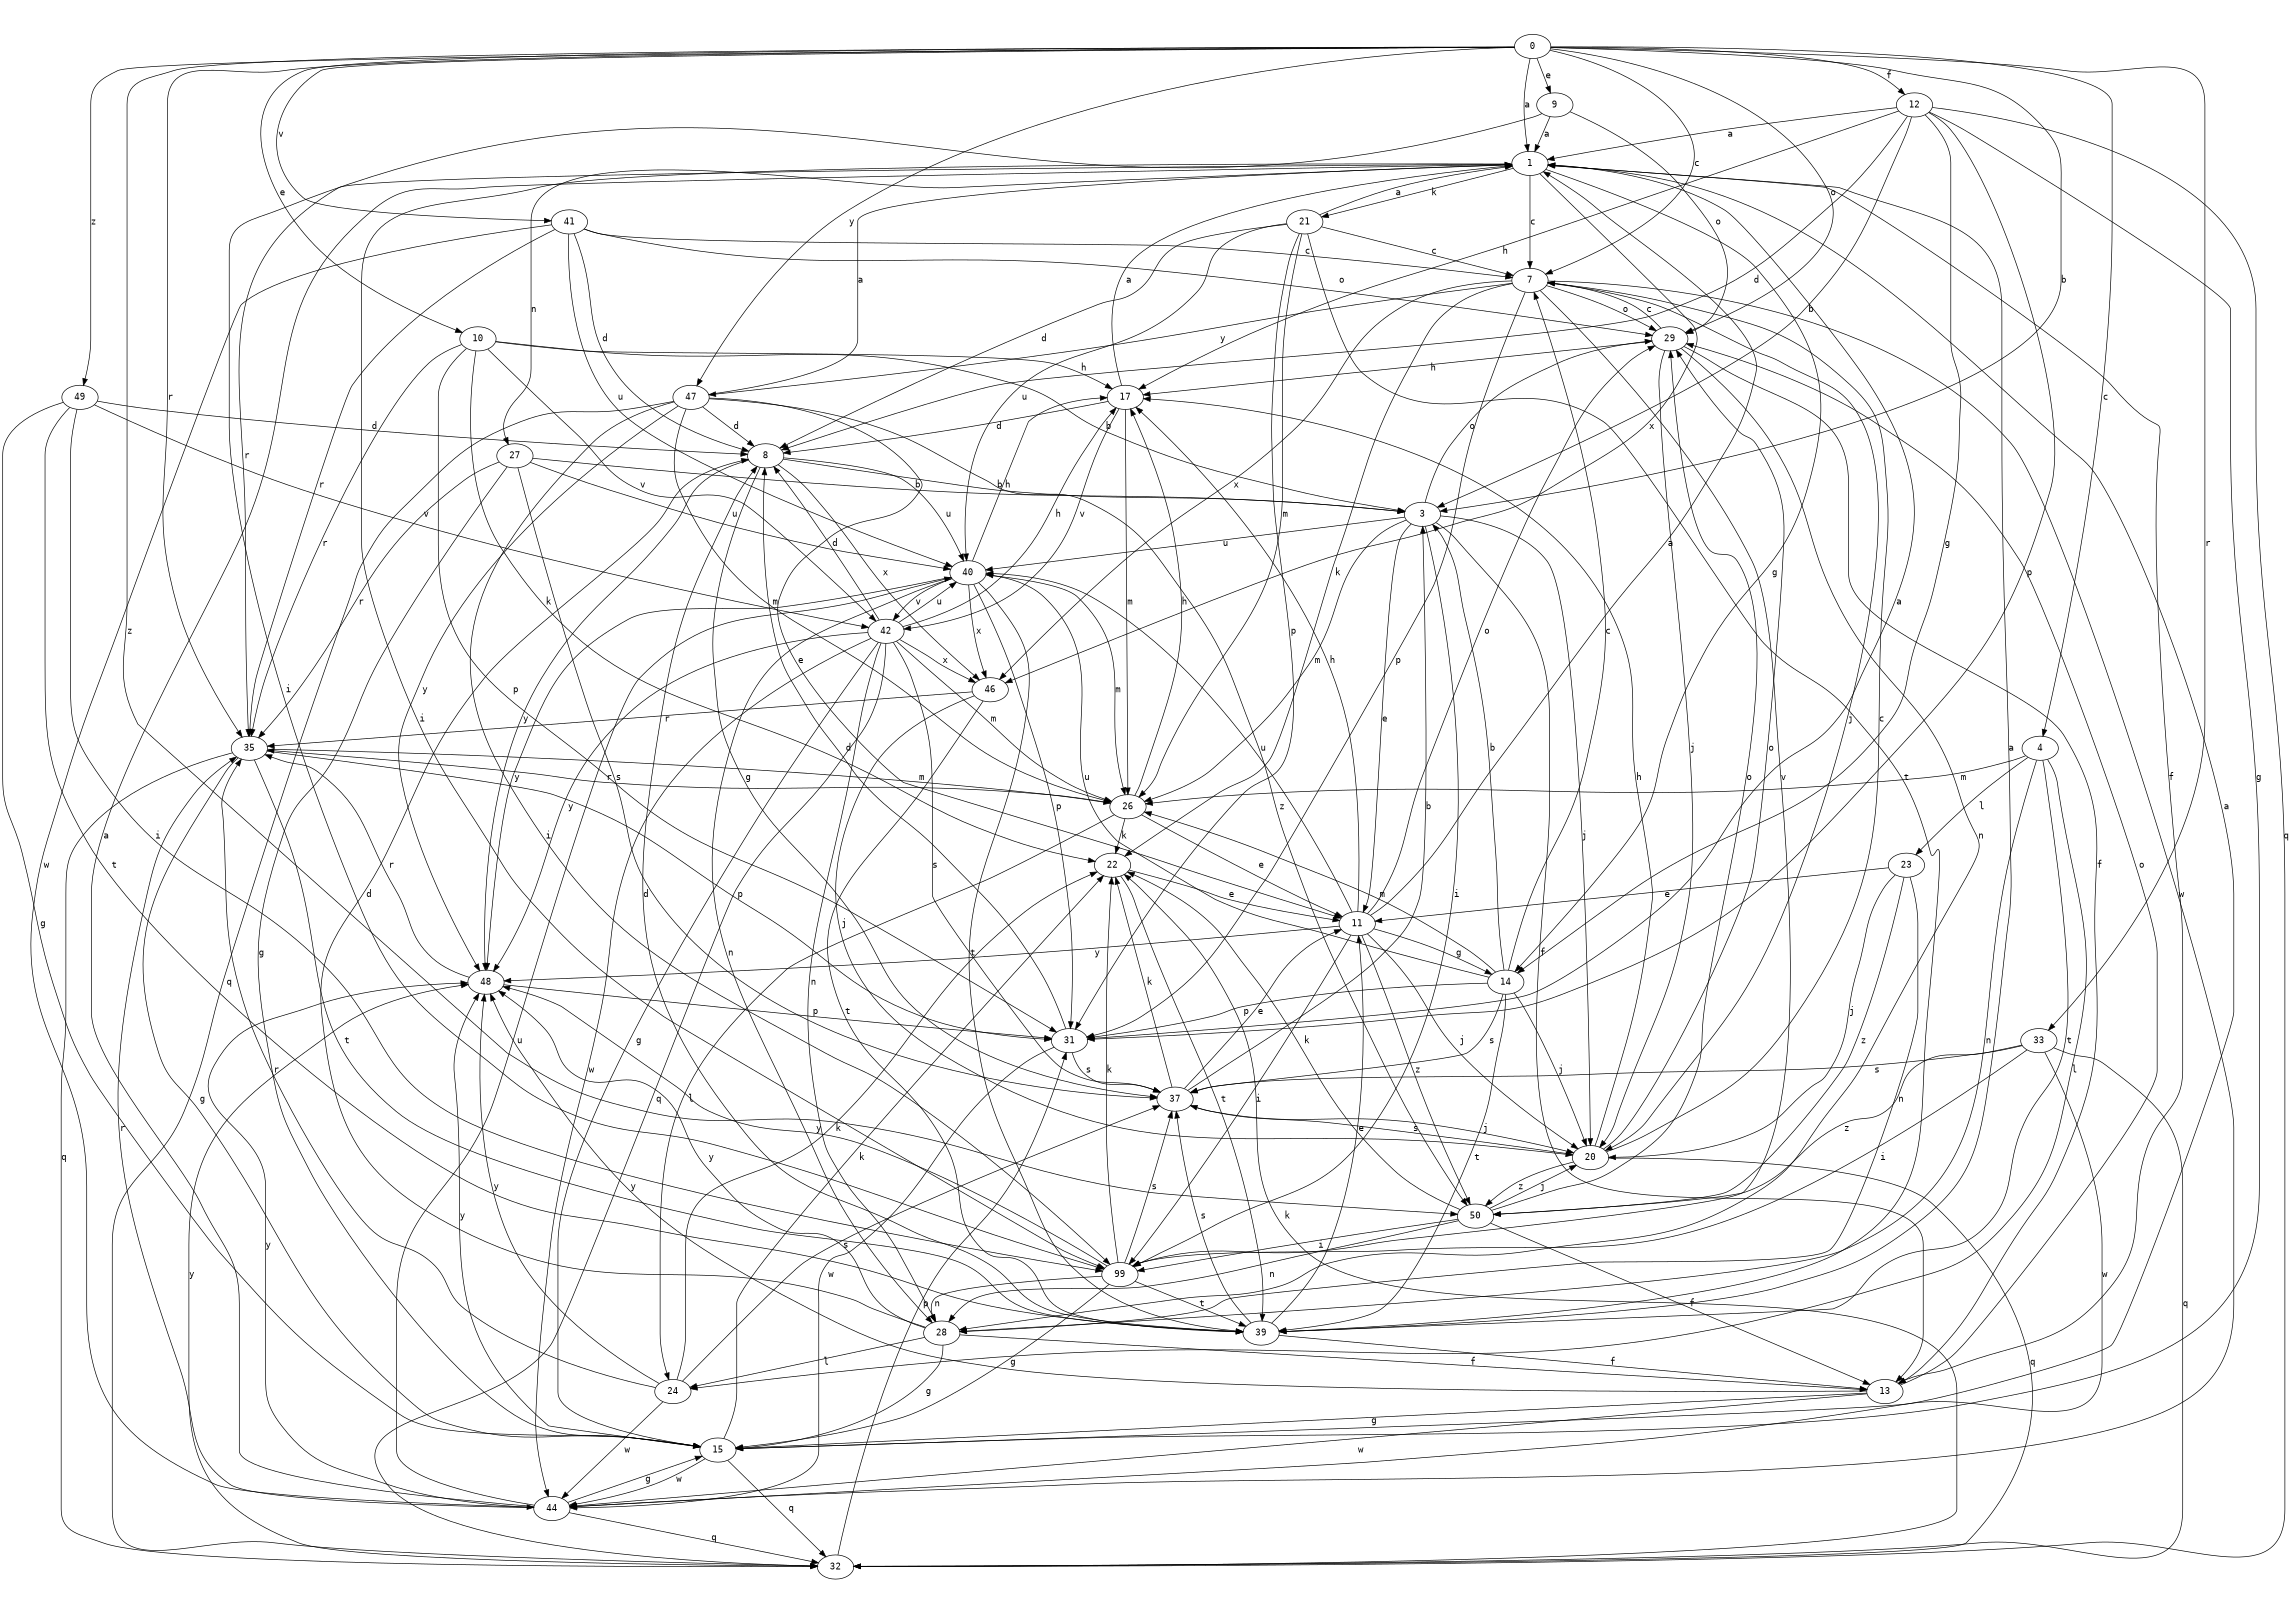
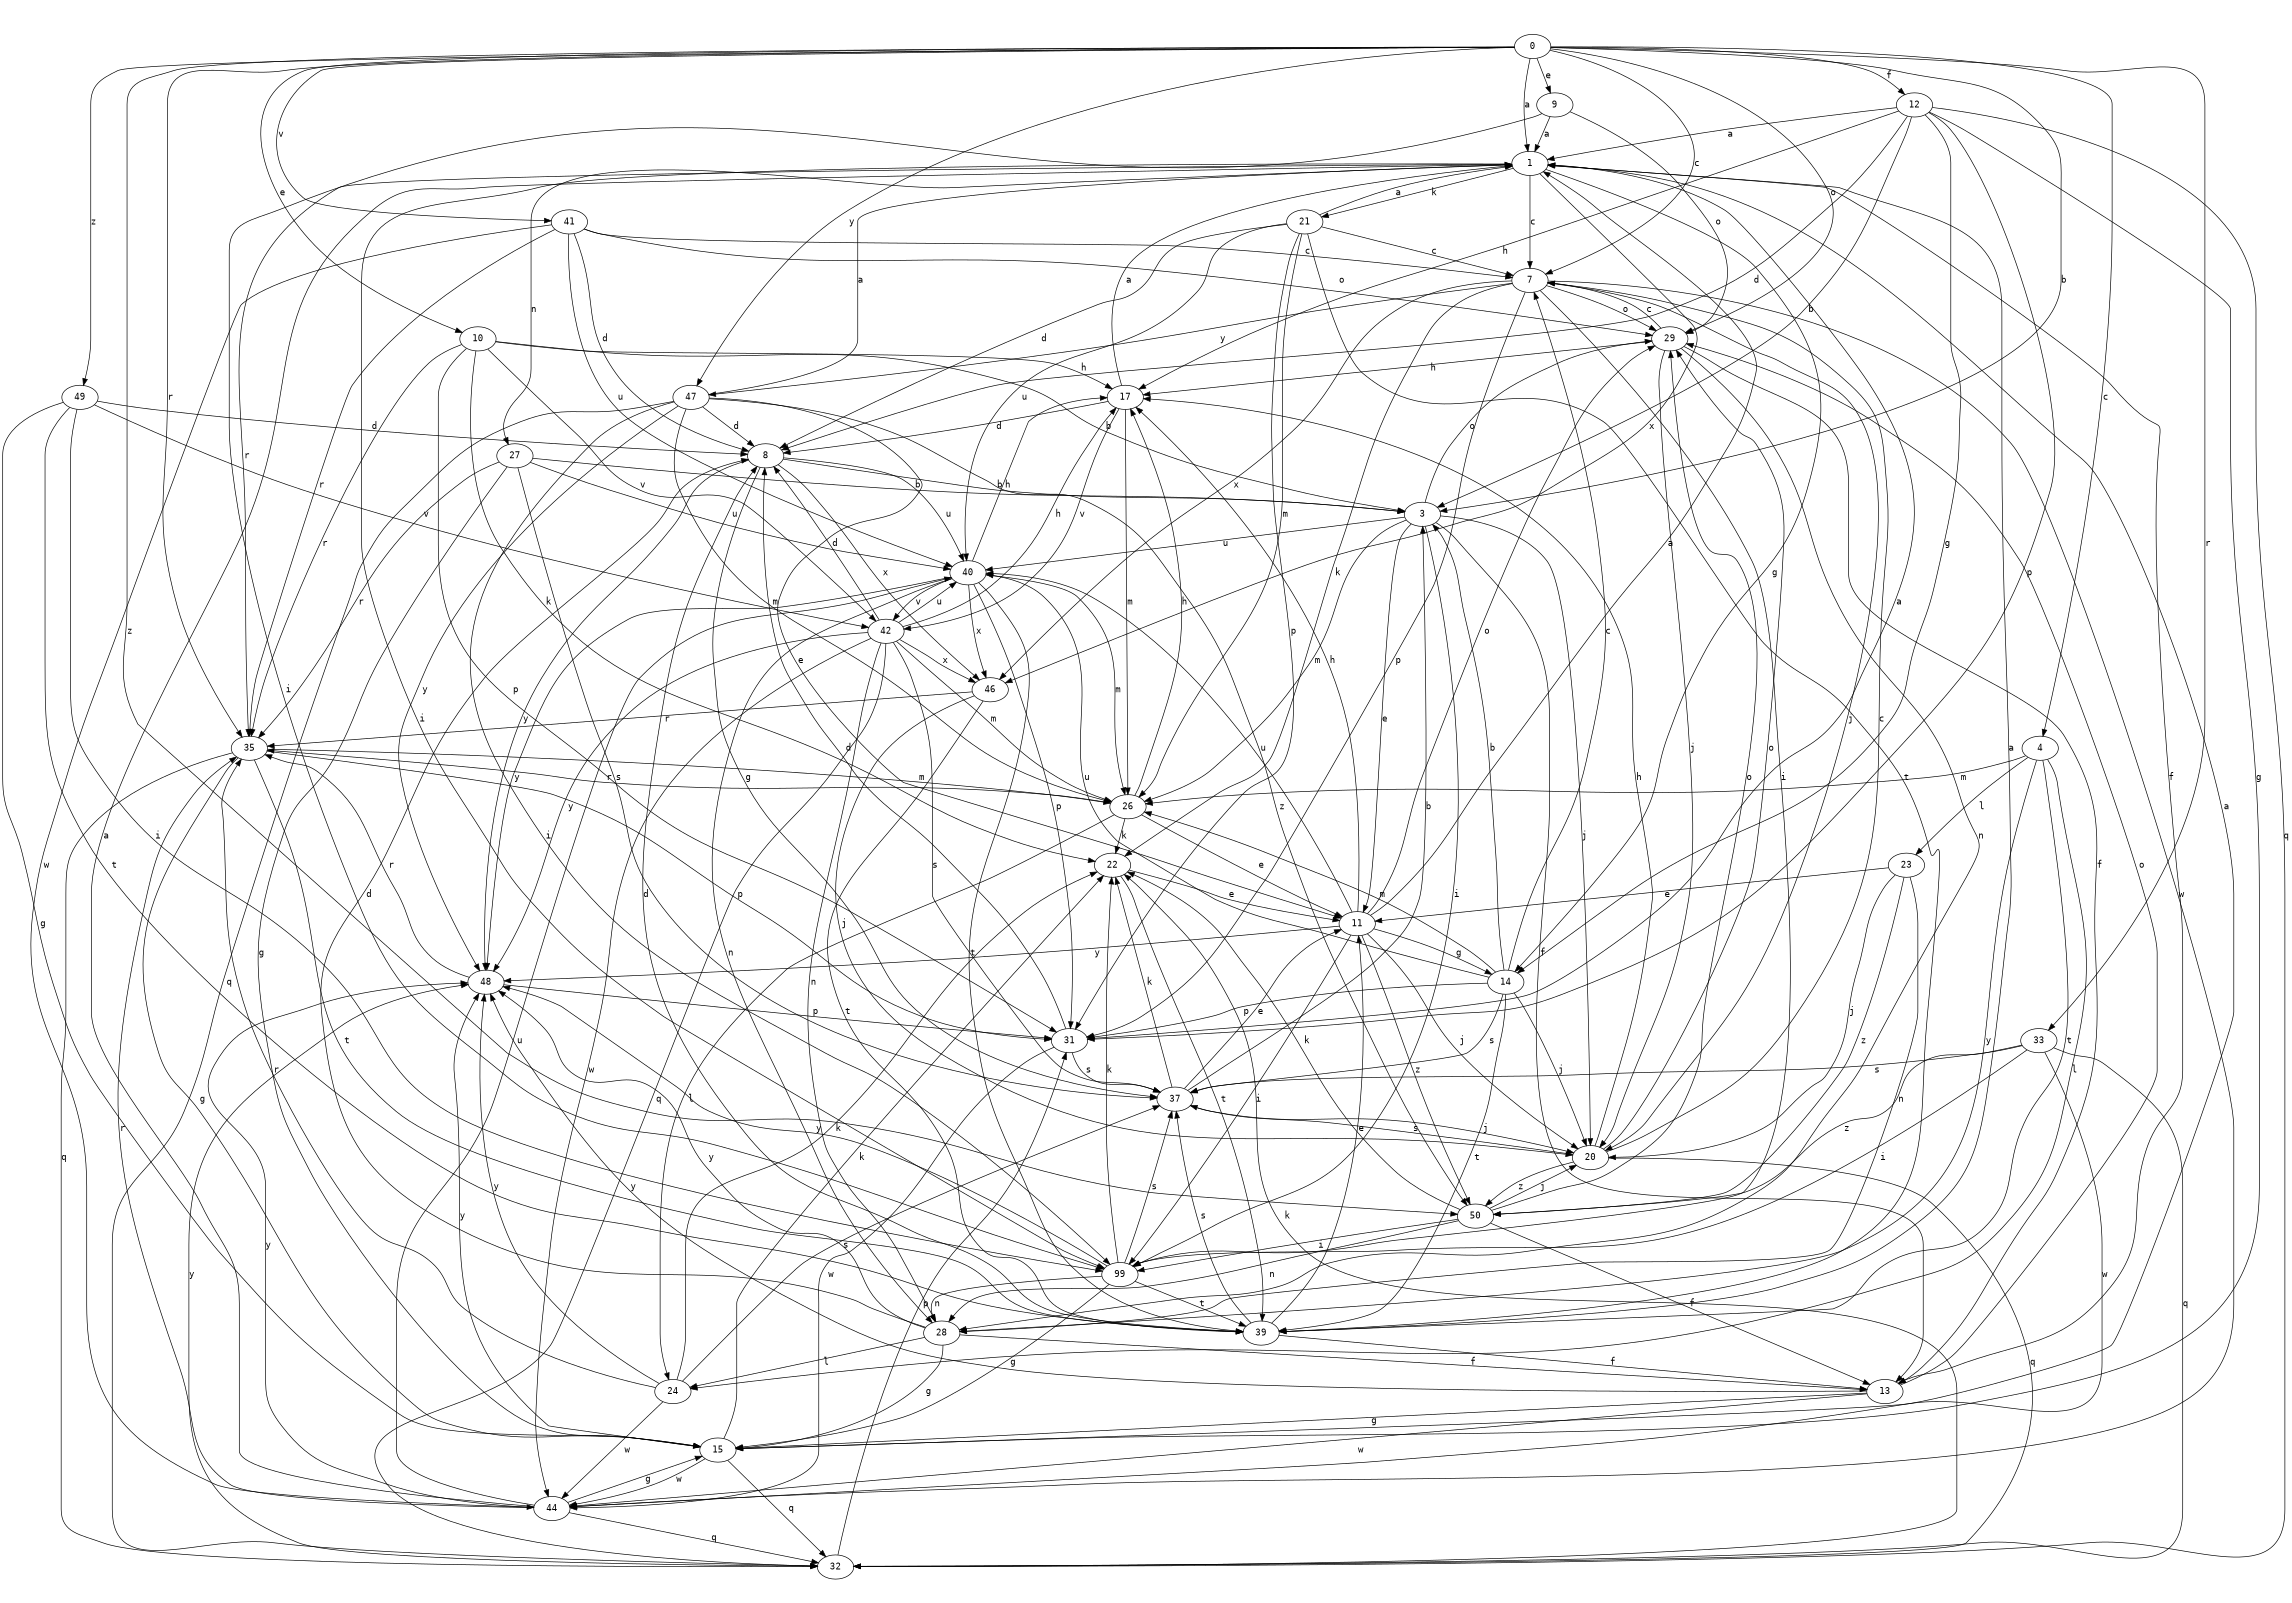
edge "7" -> "99": label "v" -> "i"
edge "4" -> "28": label "n" -> "y"
edge "42" -> "15": removed, label "g"
